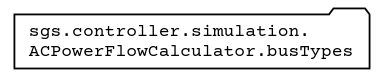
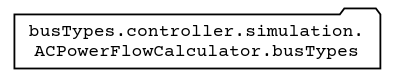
node "sgs.controller.simulation. ACPowerFlowCalculator.busTypes": label "sgs.controller.simulation. ACPowerFlowCalculator.busTypes" -> "busTypes.controller.simulation. ACPowerFlowCalculator.busTypes"
